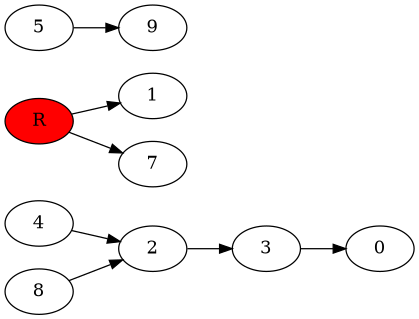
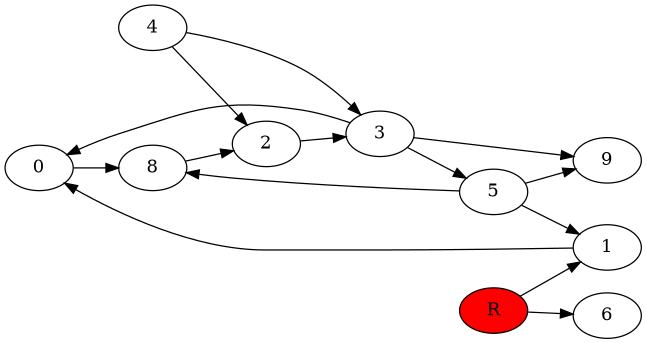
edge "4" -> "3": added
edge "3" -> "9": added
edge "3" -> "5": added
node "7": label "7" -> "6"
edge "0" -> "8": added
edge "5" -> "8": added
edge "5" -> "1": added
edge "1" -> "0": added
